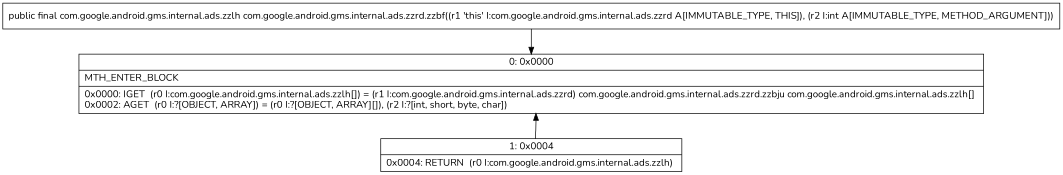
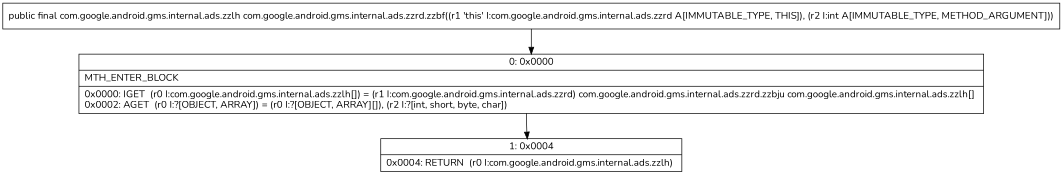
edge "1: 0x0004" -> "0: 0x0000": reversed
